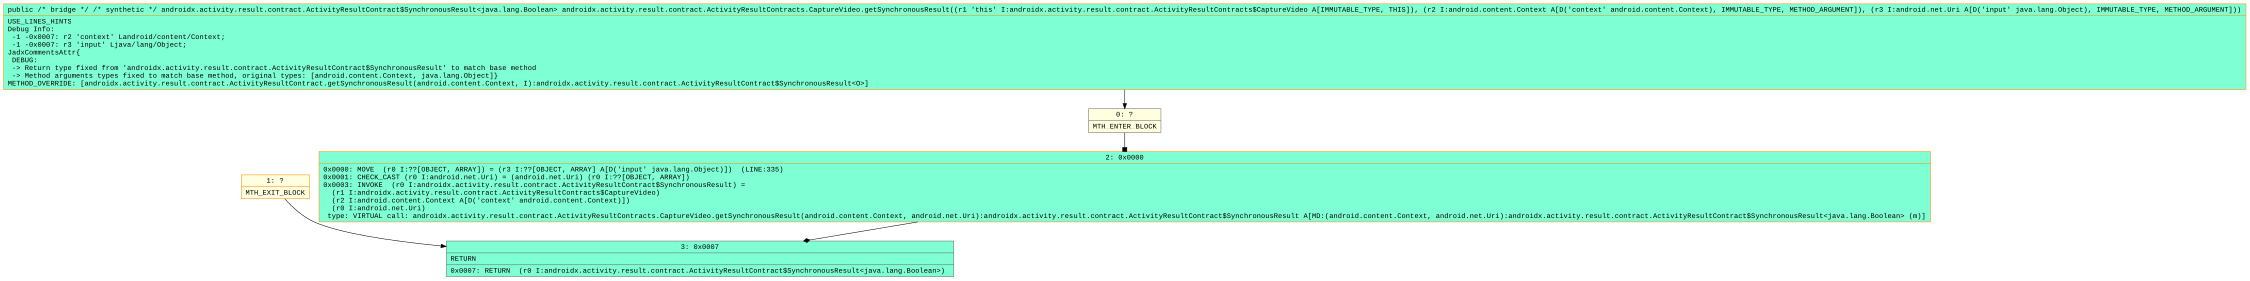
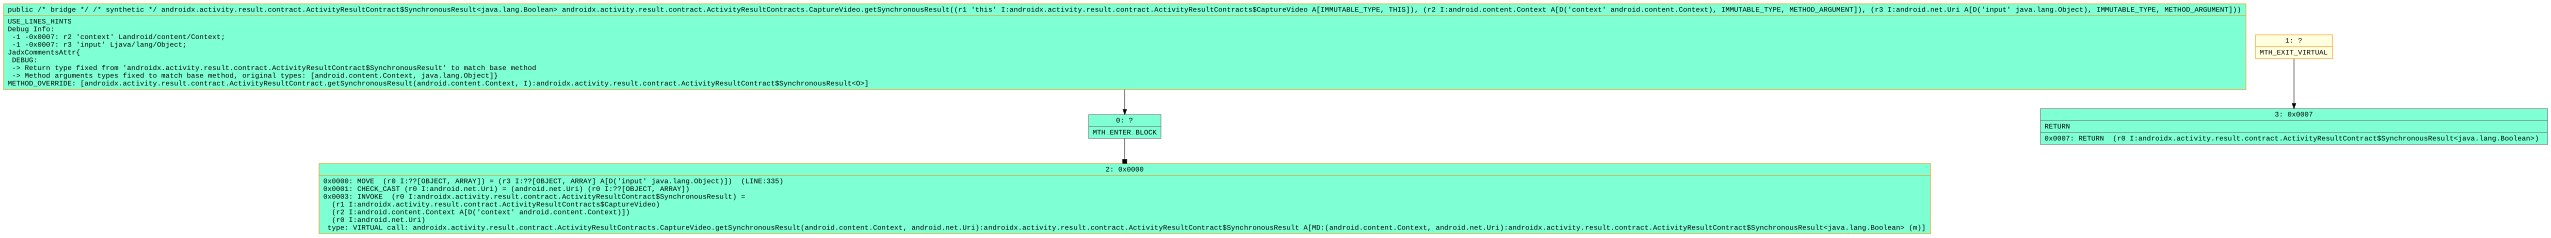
node "0: ?": fillcolor lightyellow -> aquamarine
node "1: ?": text "MTH_EXIT_BLOCK" -> "MTH_EXIT_VIRTUAL"
edge "2: 0x0000" -> "3: 0x0007": removed
